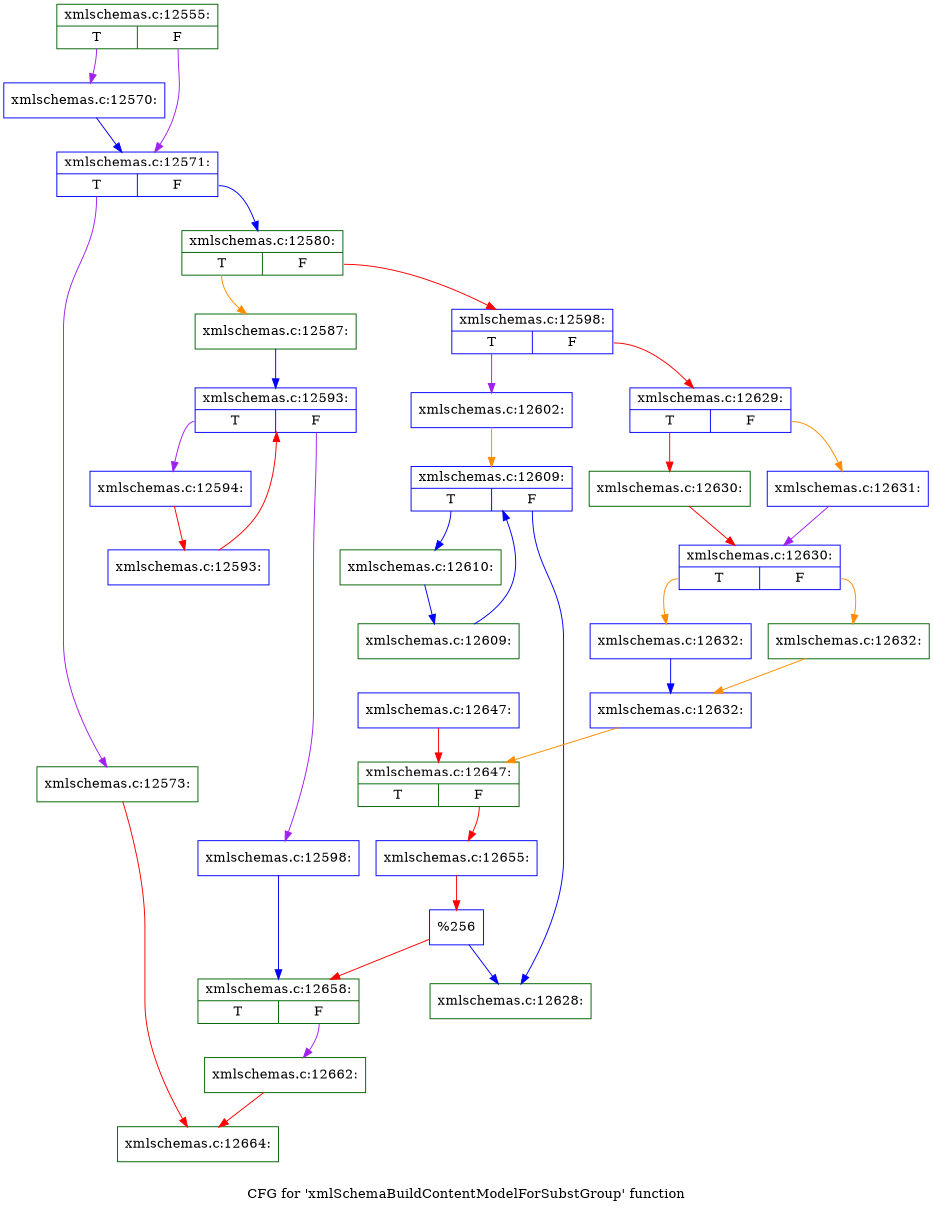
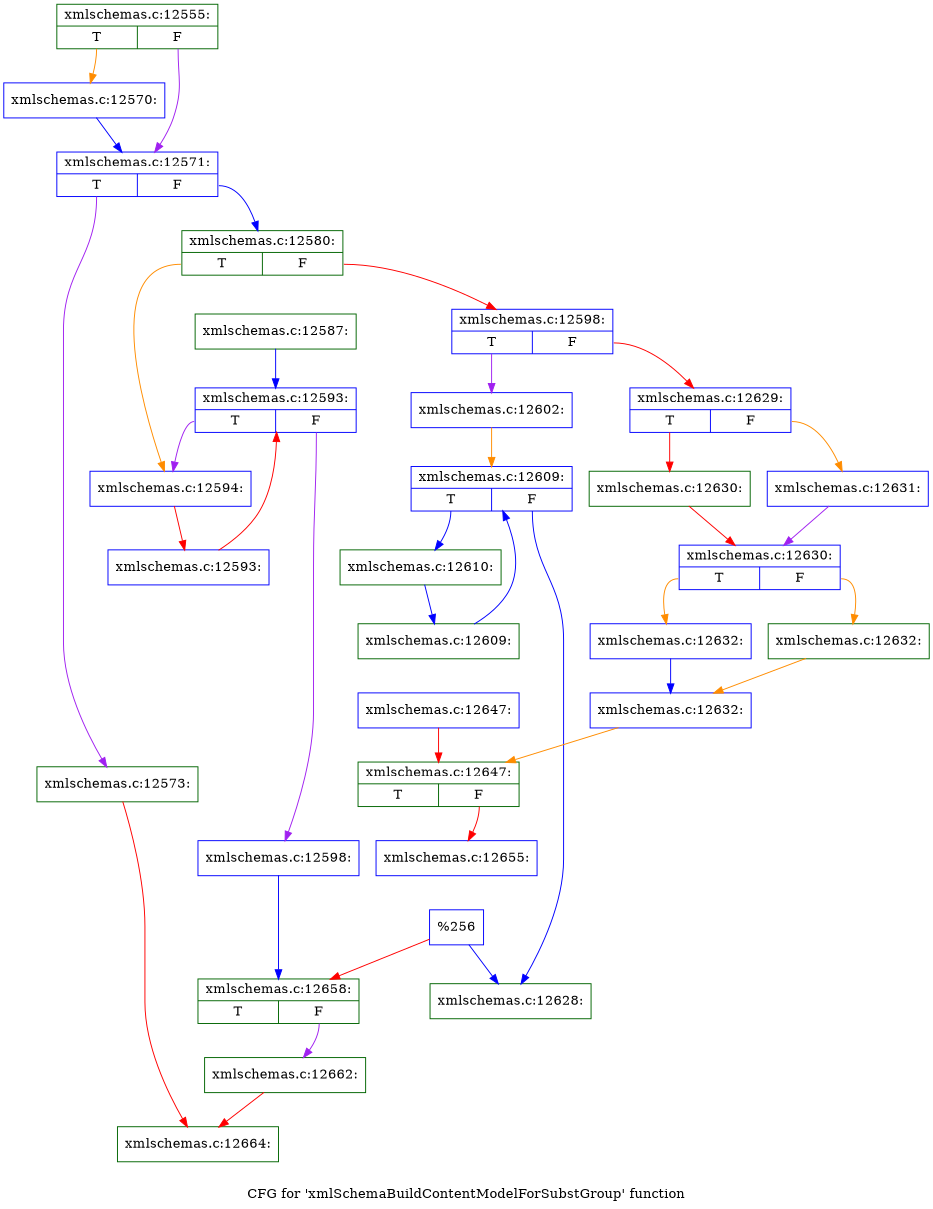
edge "xmlschemas.c:12555:" -> "xmlschemas.c:12570:": color purple -> darkorange
edge "xmlschemas.c:12580:" -> "xmlschemas.c:12587:": now "xmlschemas.c:12580:" -> "xmlschemas.c:12594:"
edge "xmlschemas.c:12655:" -> "%256": removed
